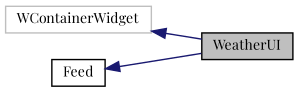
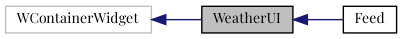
edge "WeatherUI" -> "Feed": reversed
